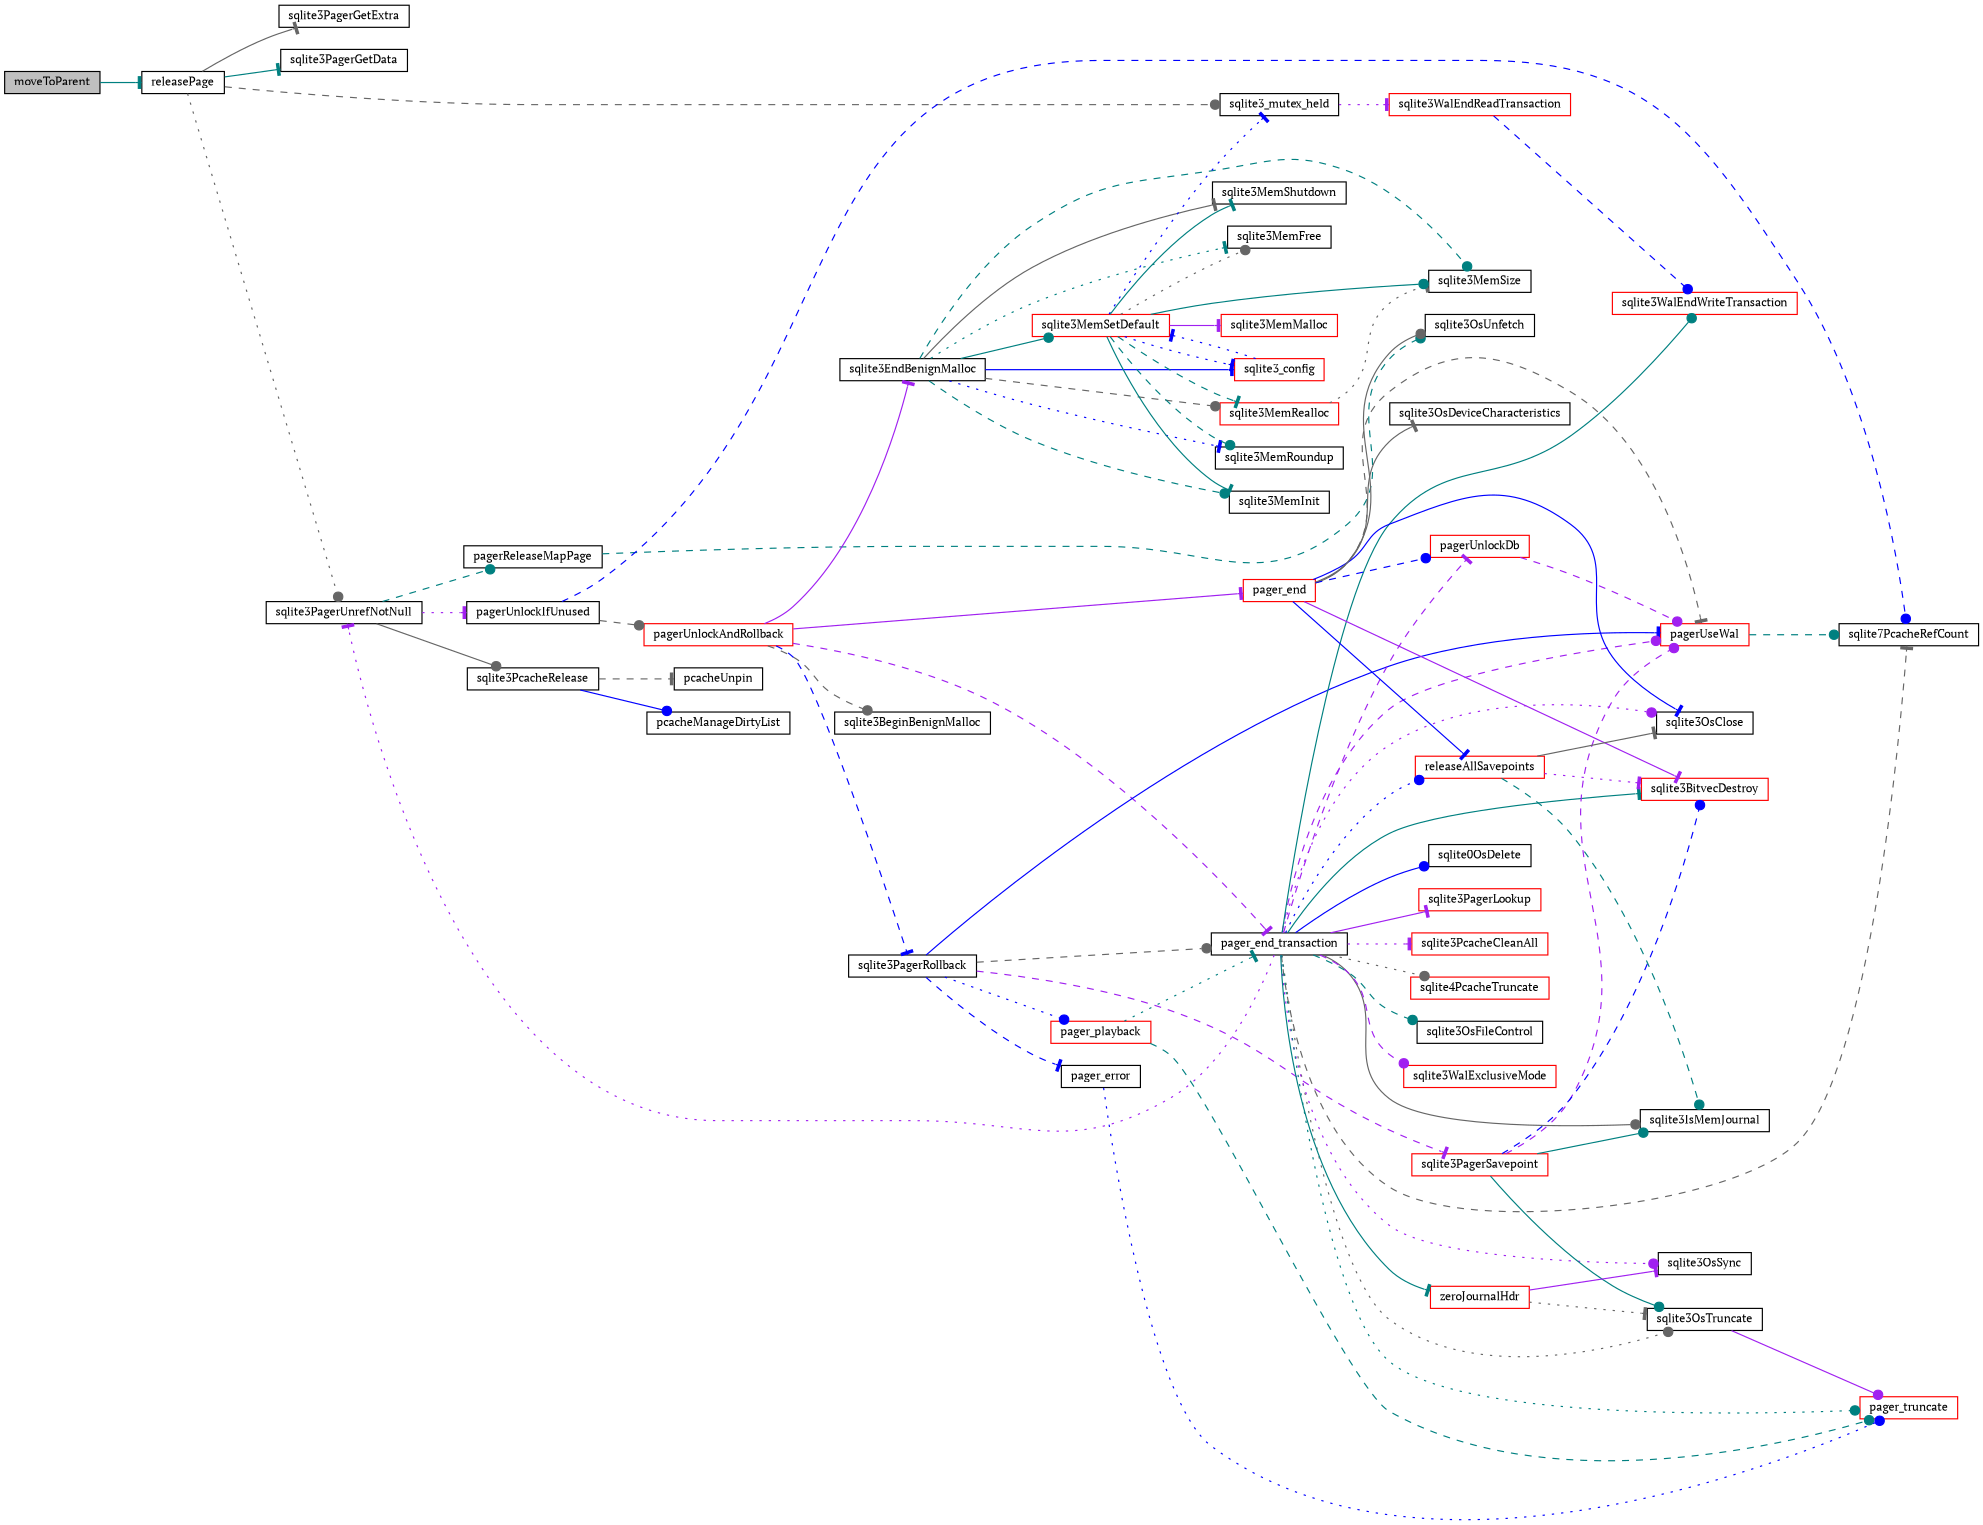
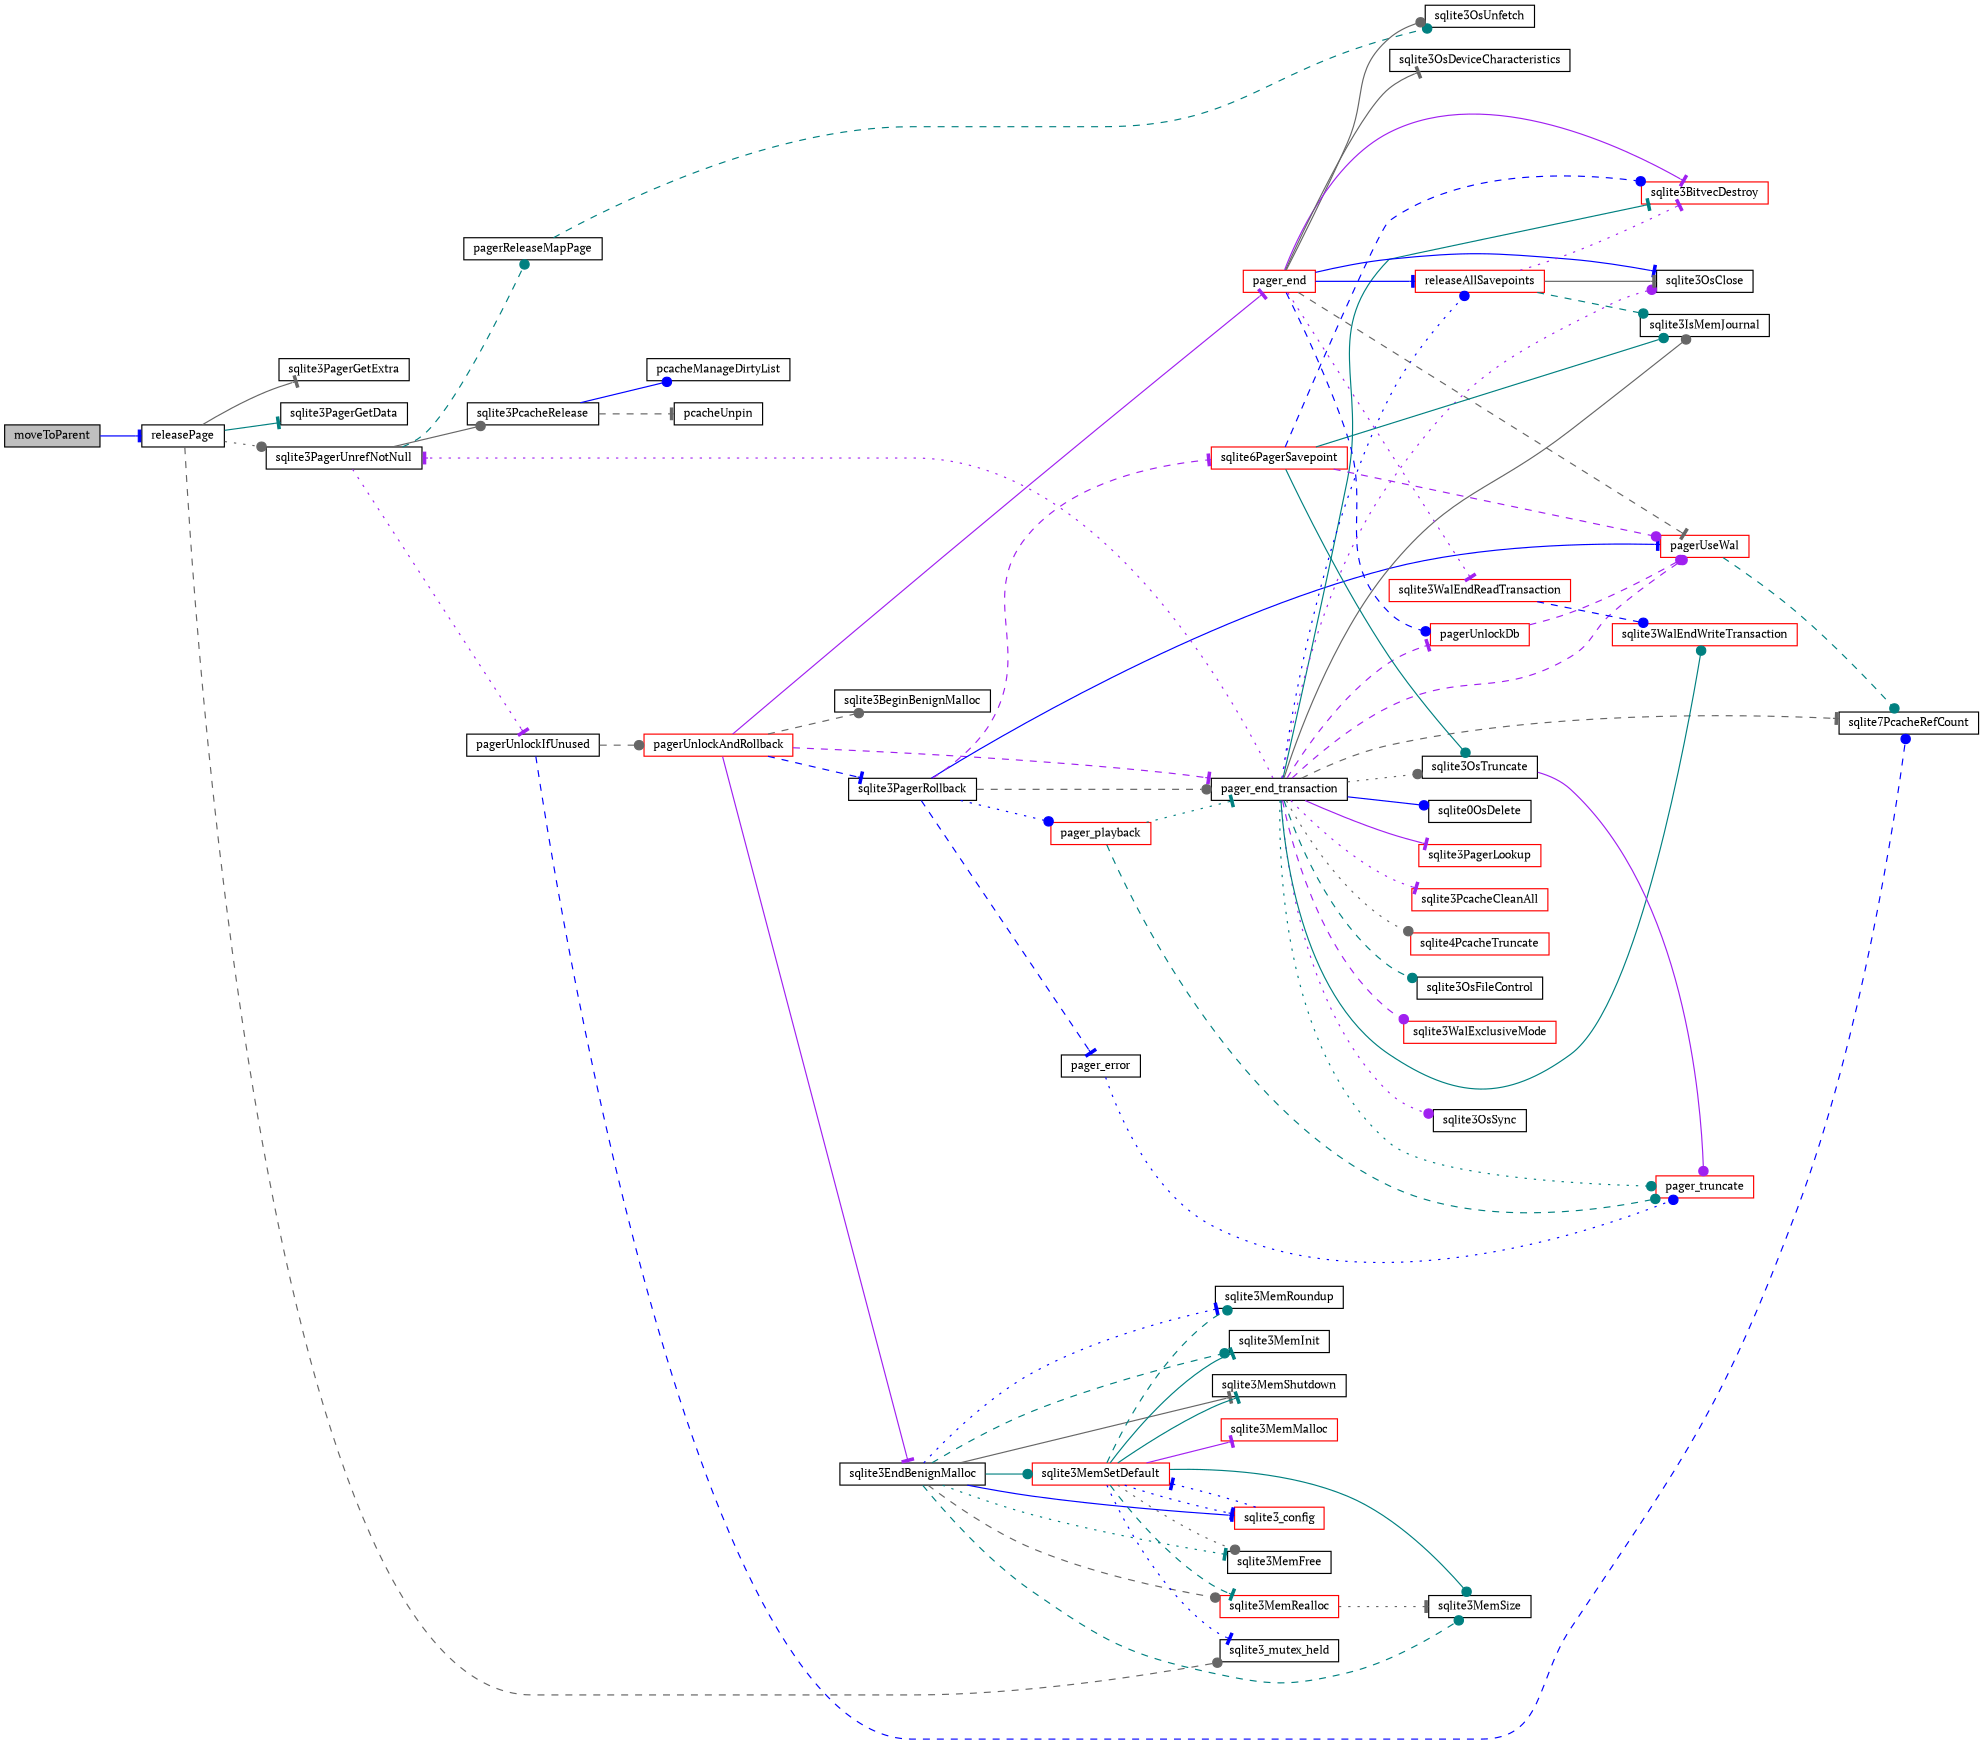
edge "moveToParent" -> "releasePage": color teal -> blue
edge "sqlite3_mutex_held" -> "sqlite3WalEndReadTransaction": now "pager_end" -> "sqlite3WalEndReadTransaction"
node "sqlite3PagerSavepoint": label "sqlite3PagerSavepoint" -> "sqlite6PagerSavepoint"
node "zeroJournalHdr": removed
